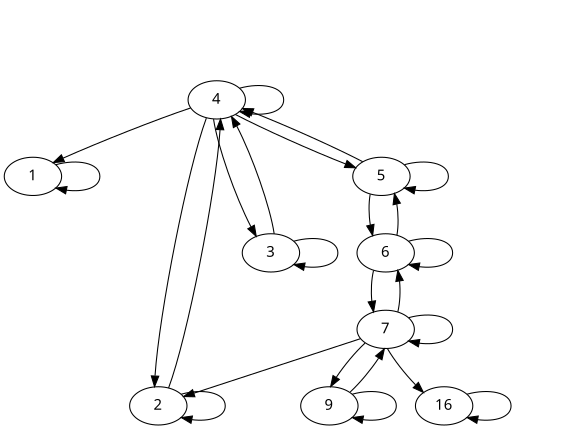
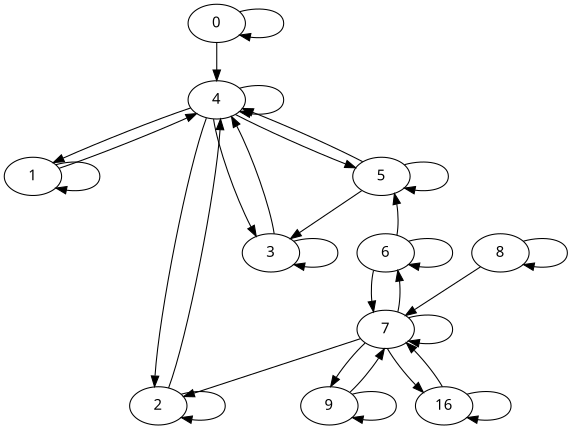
node "0": added
edge "1" -> "4": added
edge "5" -> "6": now "5" -> "3"
node "8": added
edge "16" -> "7": added
